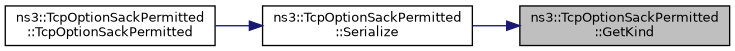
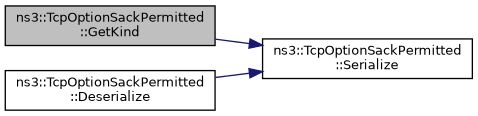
node "ns3::TcpOptionSackPermitted ::TcpOptionSackPermitted": label "ns3::TcpOptionSackPermitted ::TcpOptionSackPermitted" -> "ns3::TcpOptionSackPermitted ::Deserialize"
edge "ns3::TcpOptionSackPermitted ::Serialize" -> "ns3::TcpOptionSackPermitted ::GetKind": reversed
